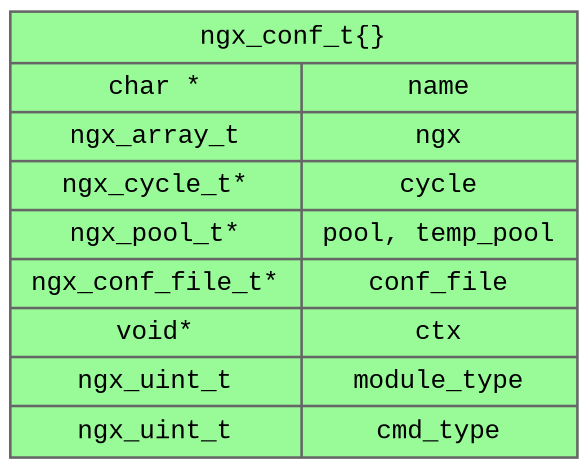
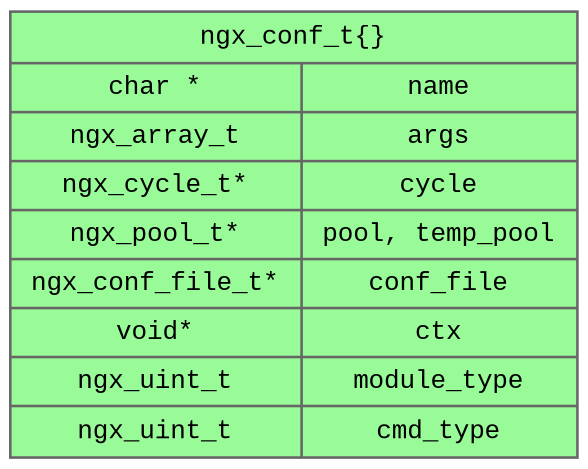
node "ngx_conf_t{}": text "ngx" -> "args"
